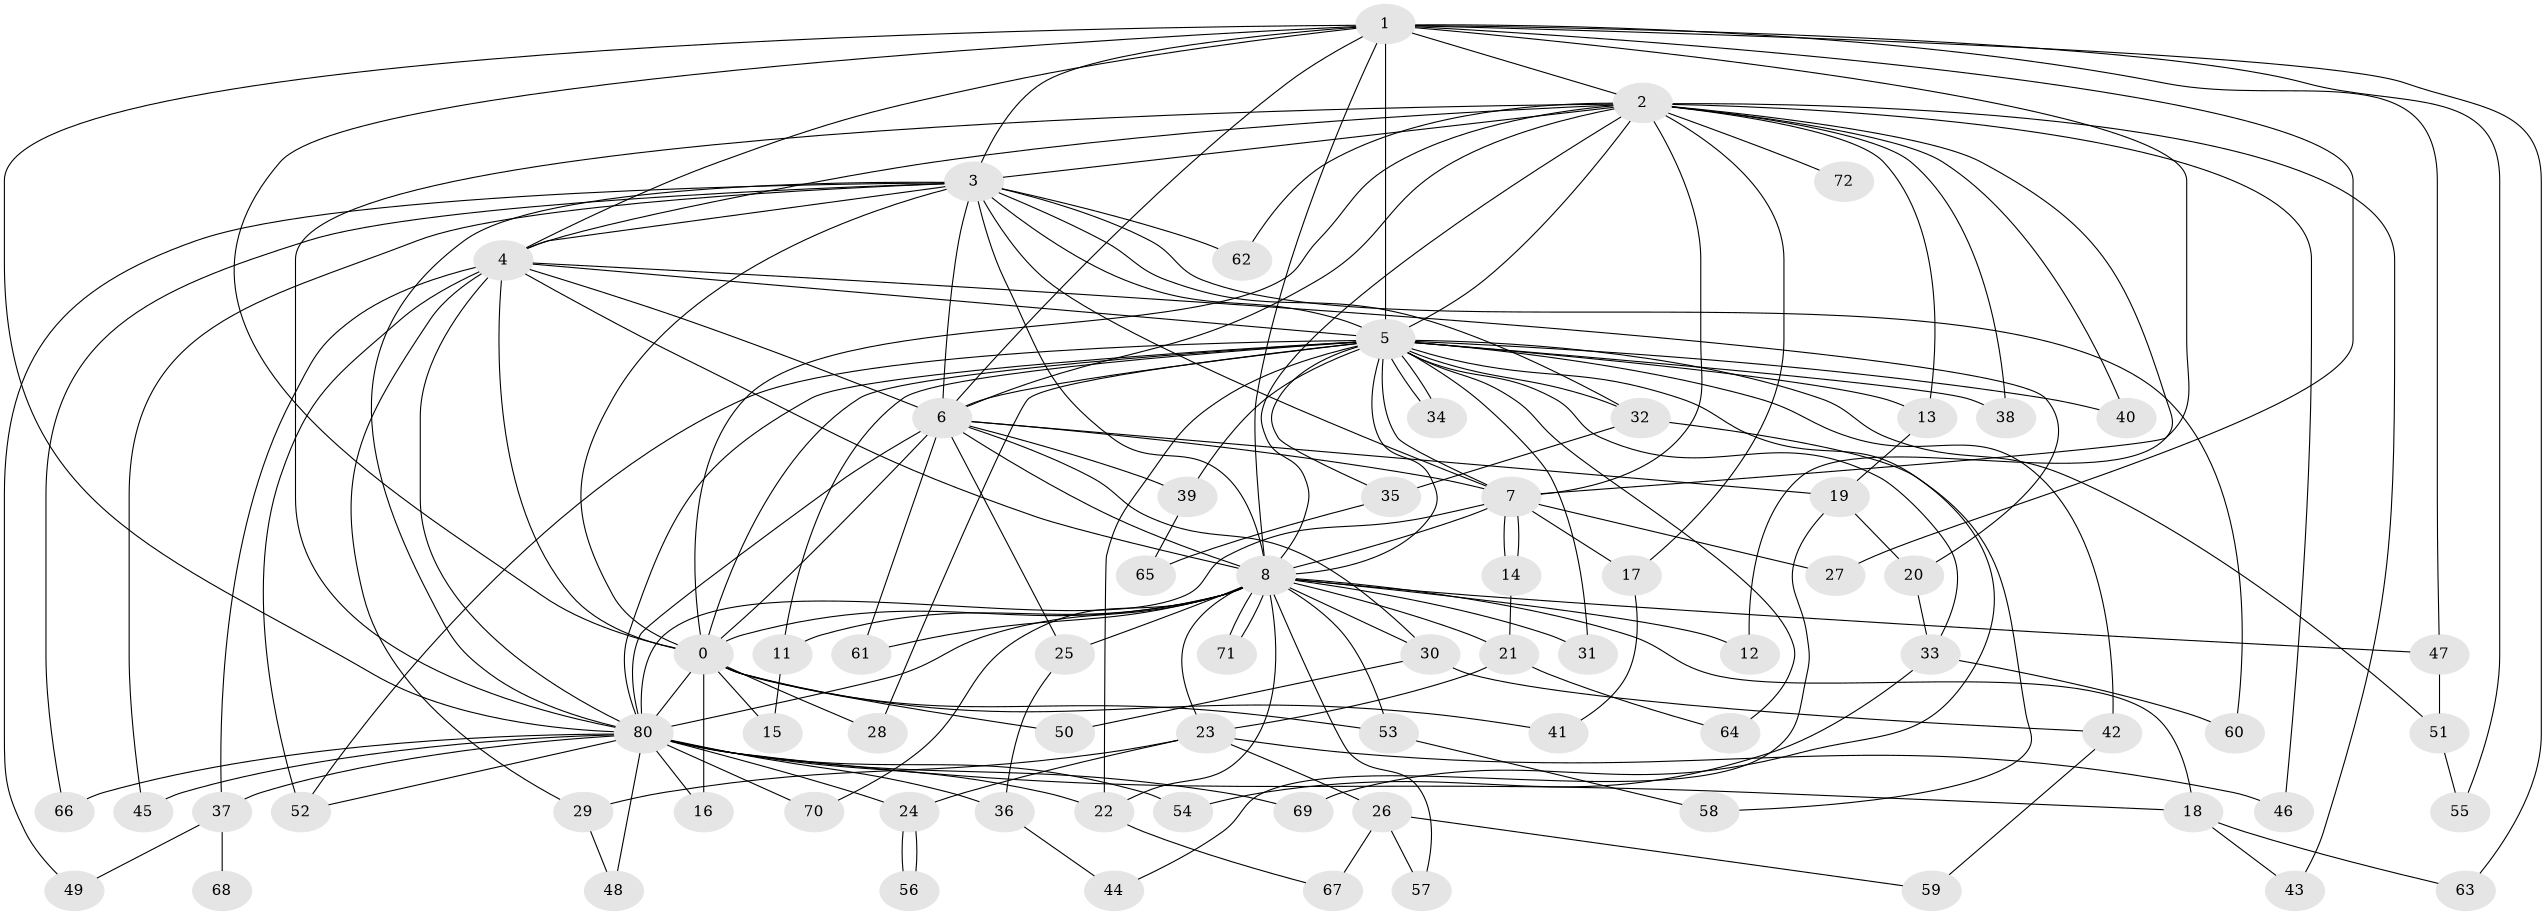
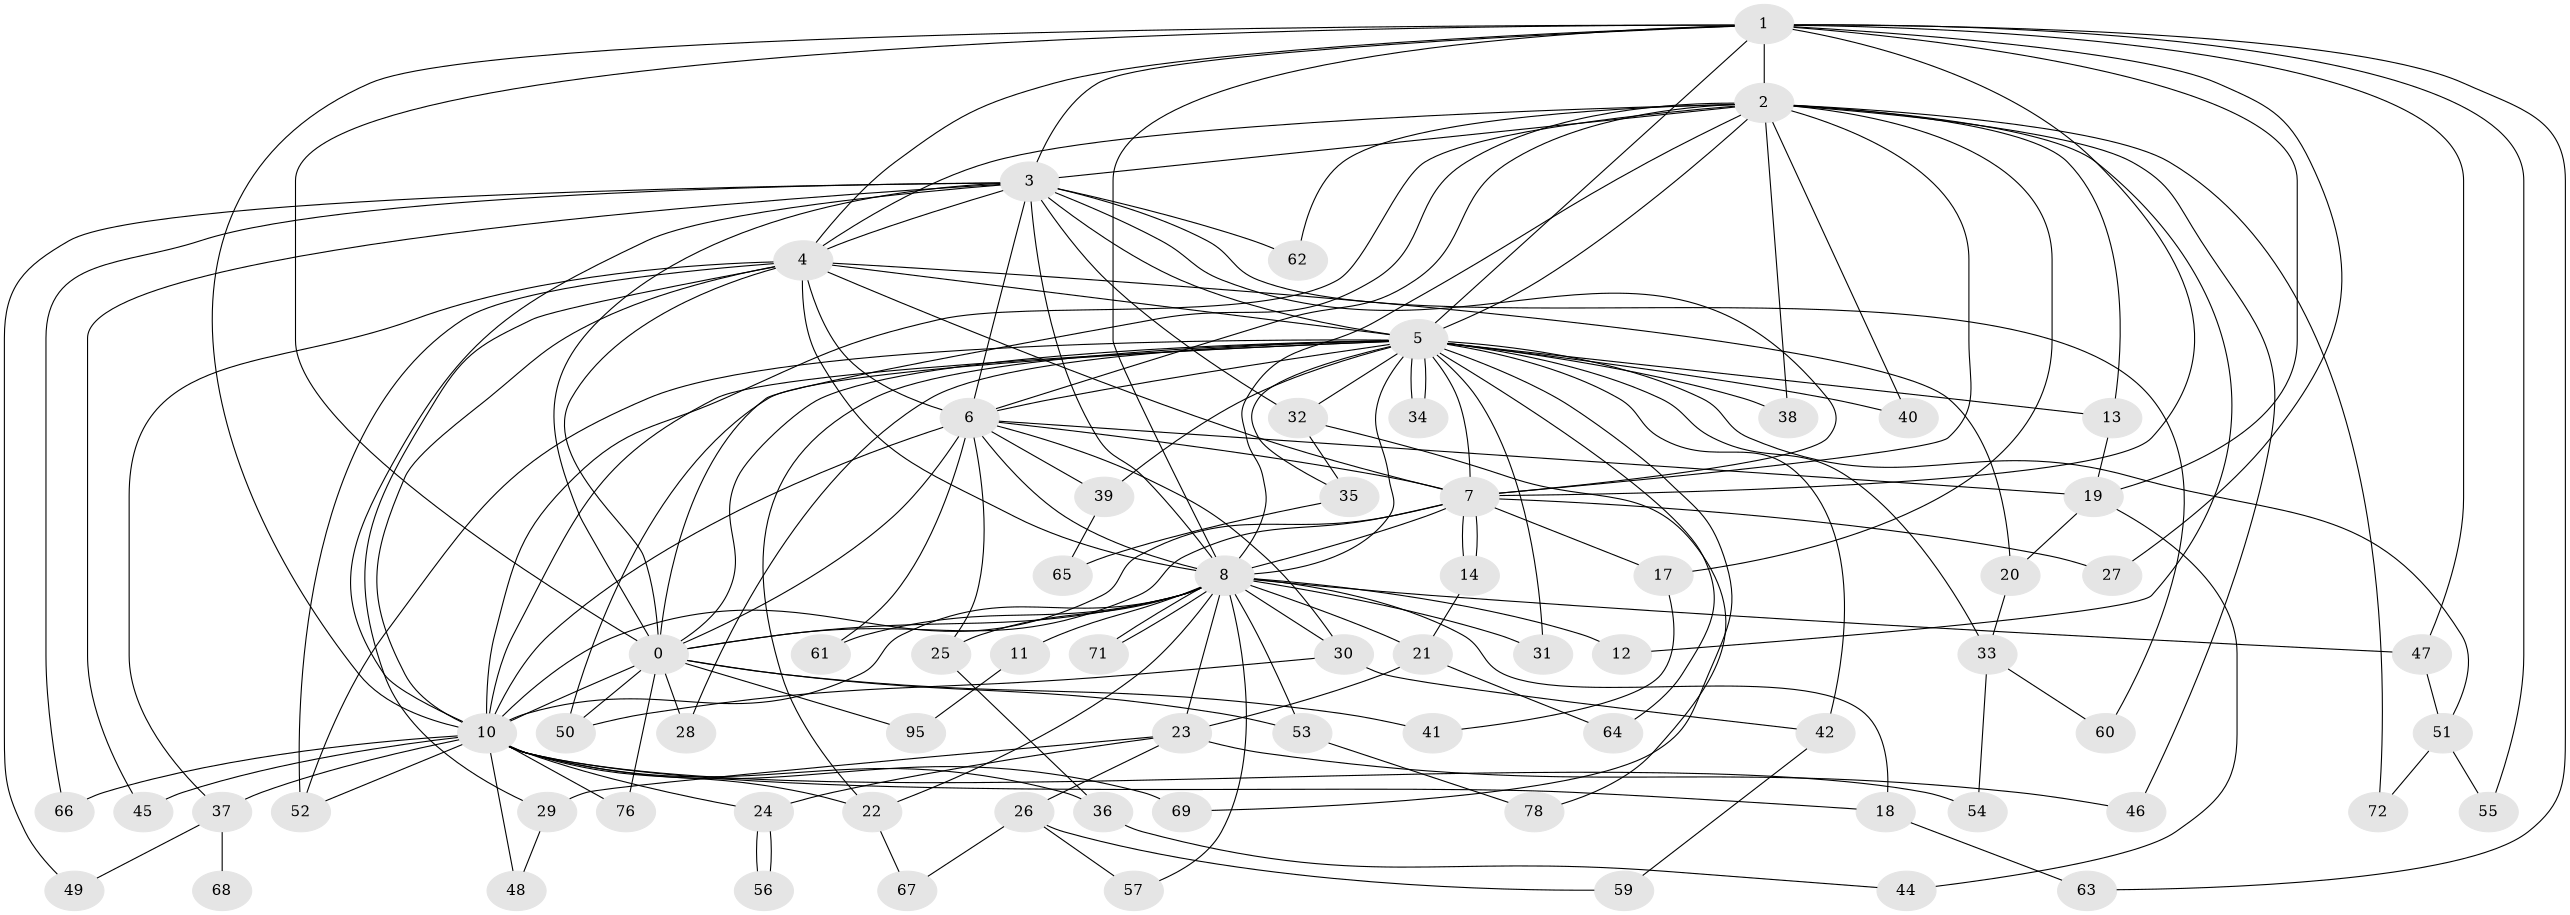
edge "1" -- "6": now "1" -- "19"
edge "5" -- "11": now "5" -- "50"
edge "4" -- "7": added
edge "7" -- "0": added
node "80": label "80" -> "10"
node "15": label "15" -> "95"
edge "51" -- "72": added
node "16": label "16" -> "76"
node "70": removed
node "58": label "58" -> "78"
node "43": removed
